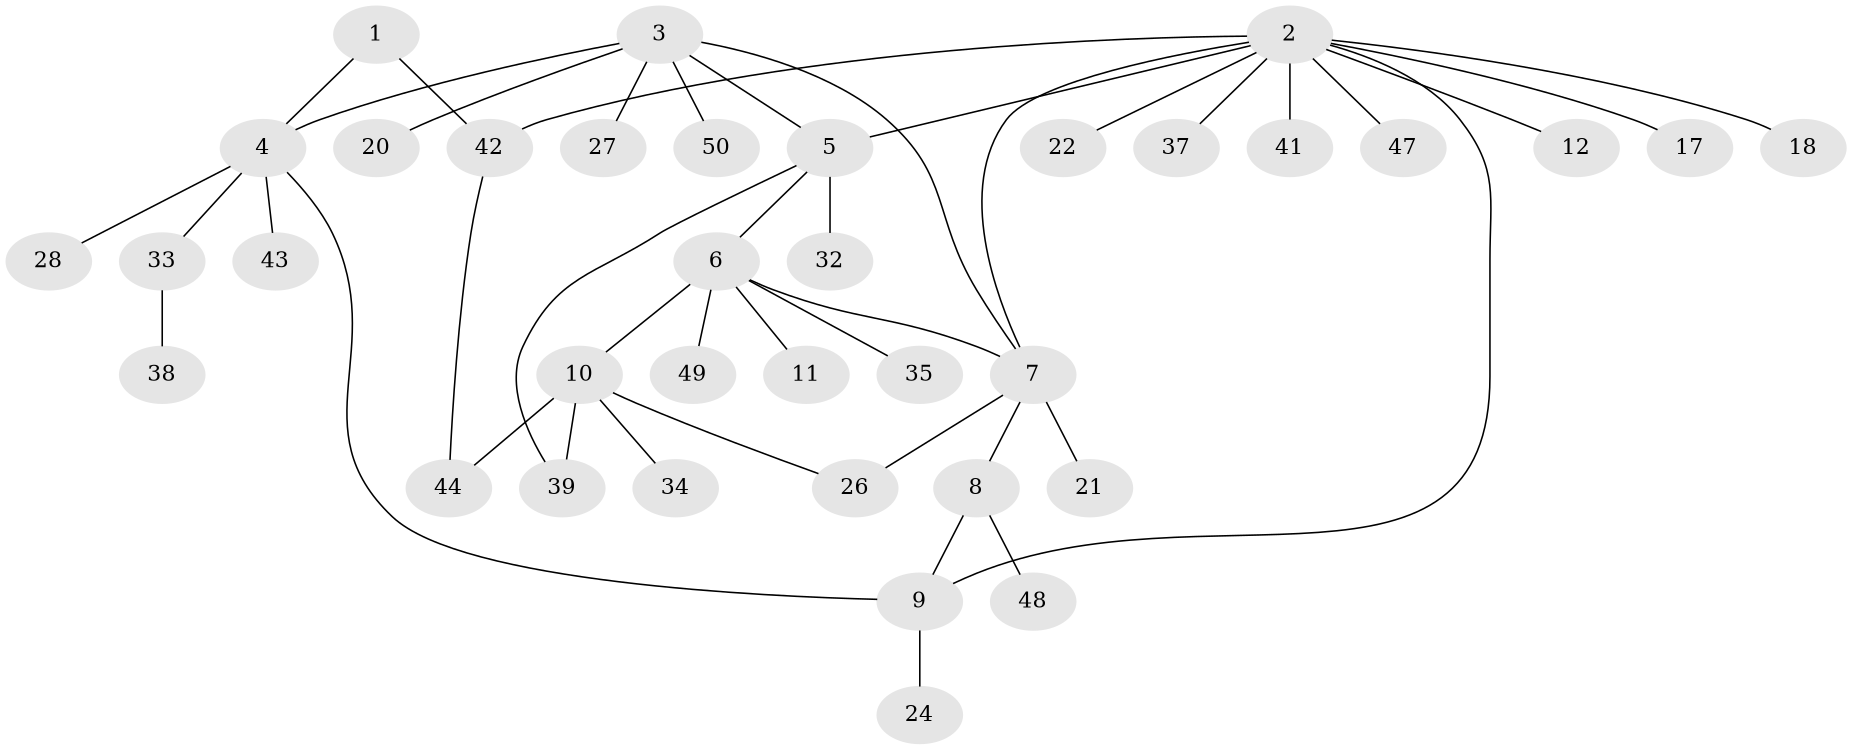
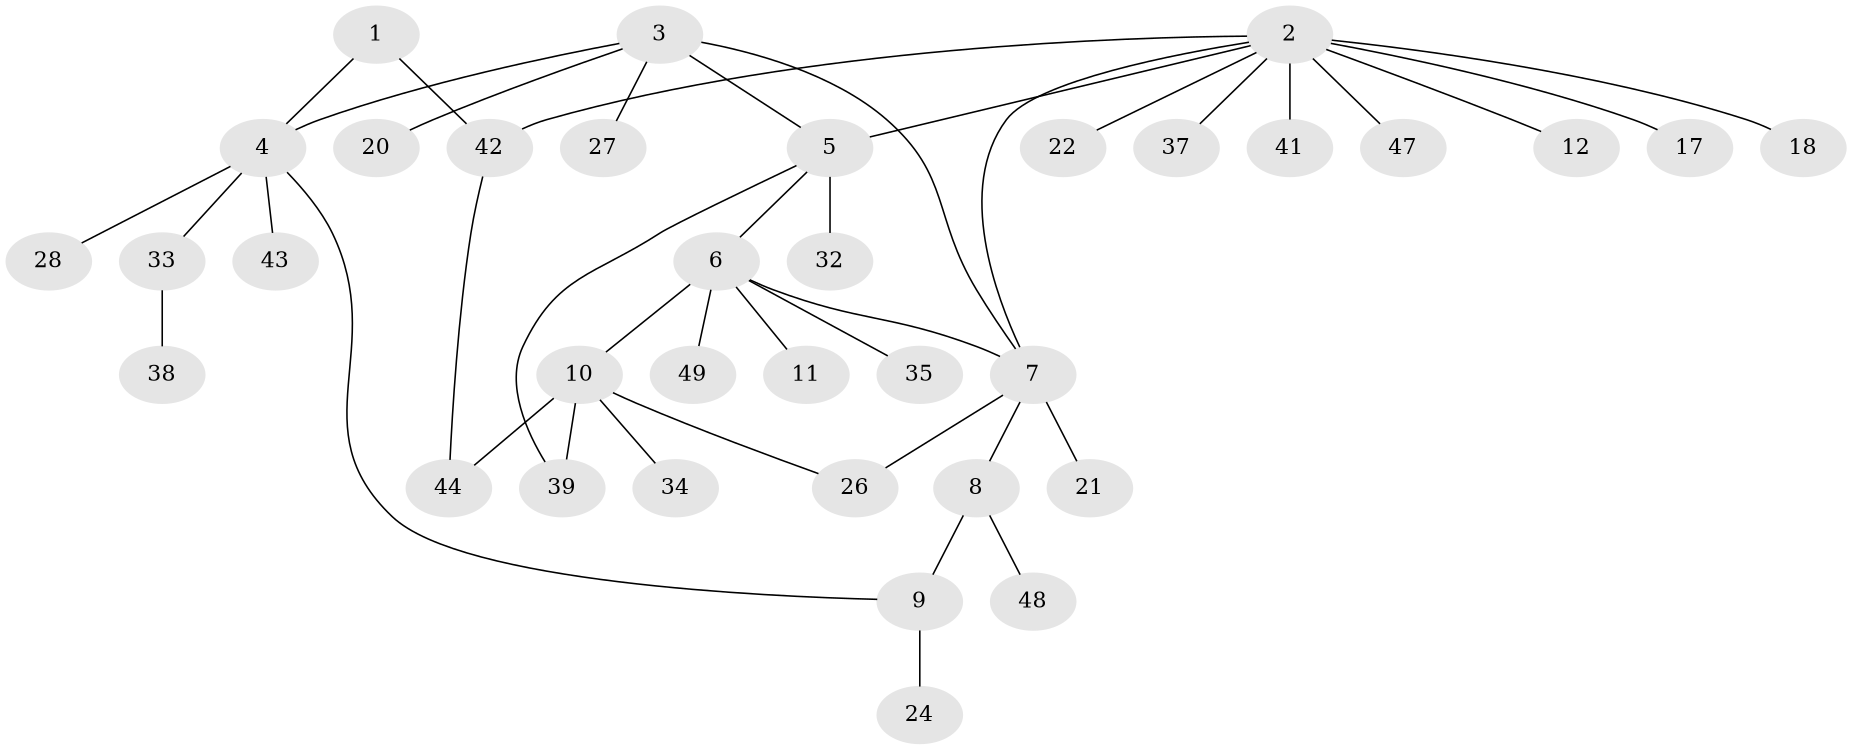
node "50": removed
edge "2" -- "9": removed
